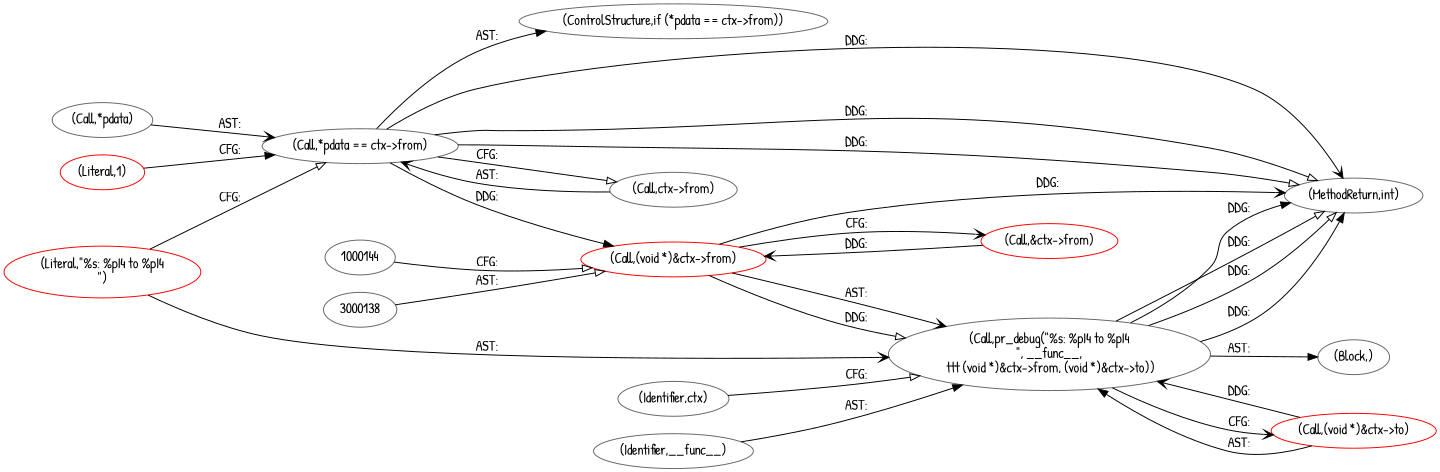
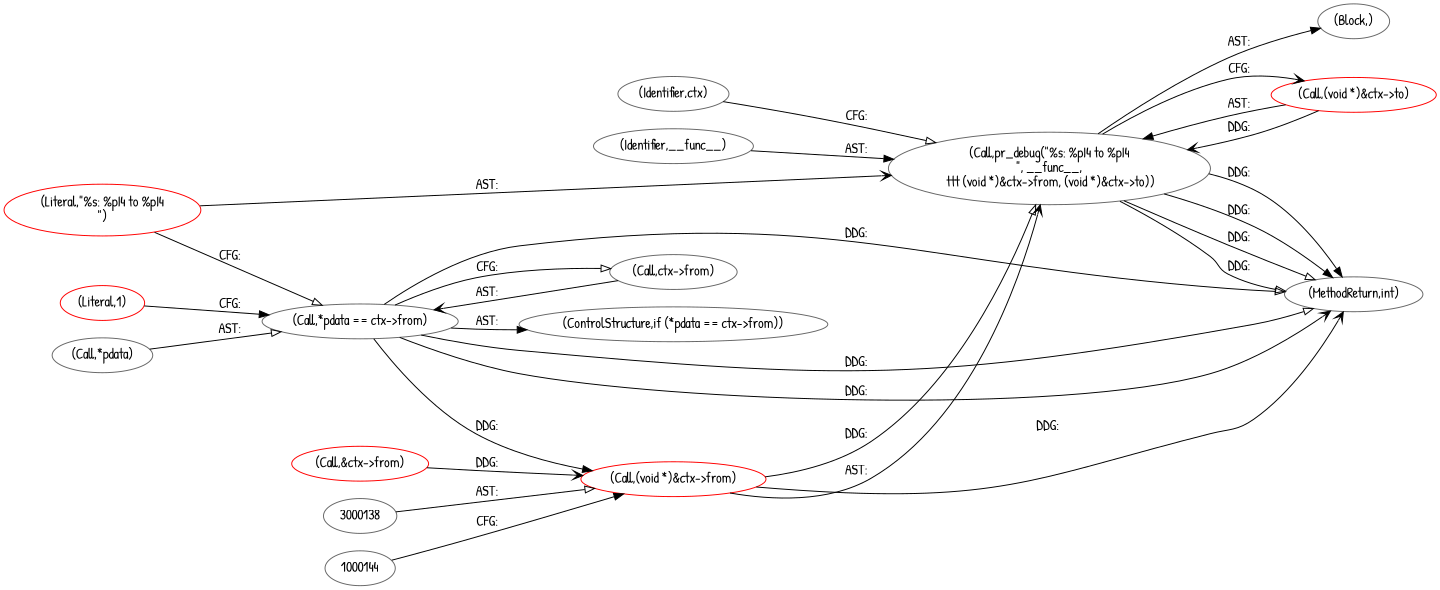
edge "(Call,*pdata)" -> "(Call,*pdata == ctx->from)": arrowhead vee -> onormal
edge "(Call,(void *)&ctx->from)" -> "(Call,&ctx->from)": removed, label "CFG:"
edge "1000144" -> "(Call,(void *)&ctx->from)": arrowhead onormal -> normal
